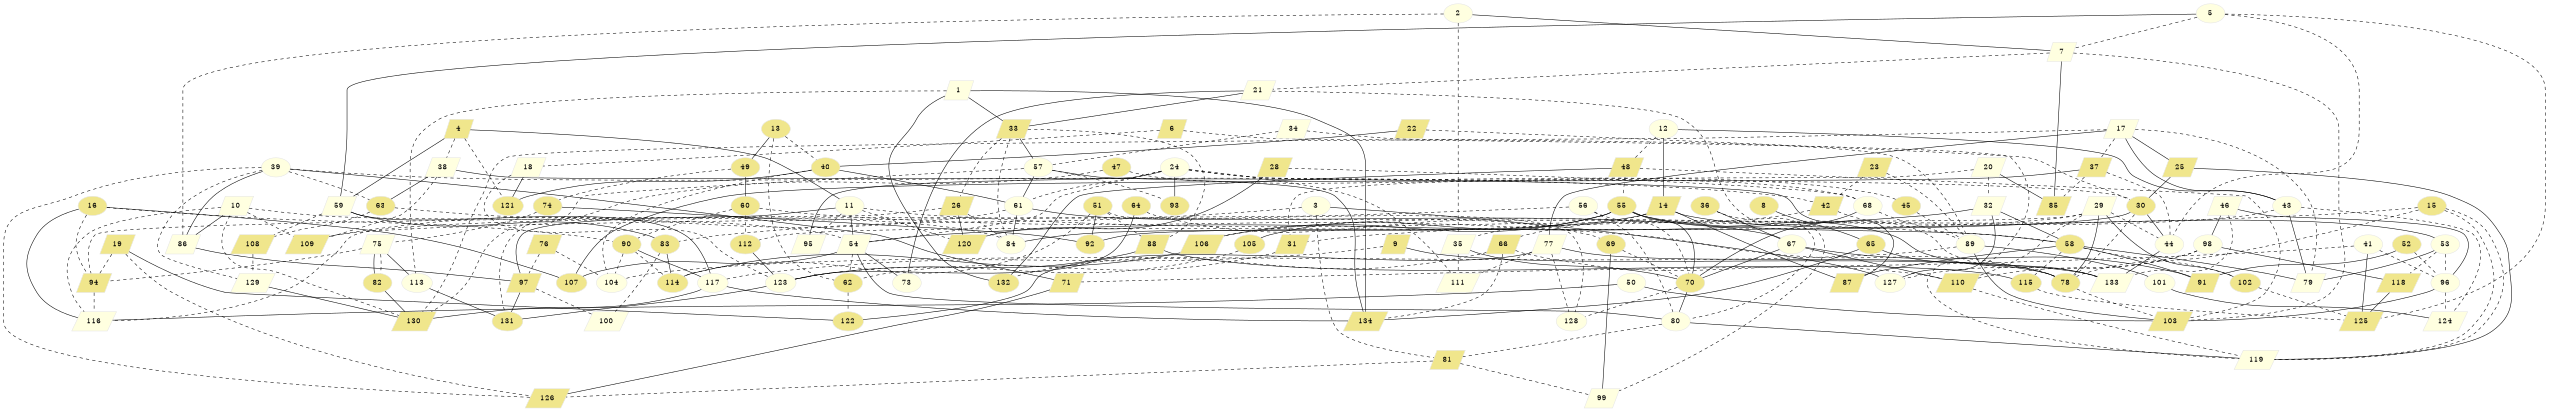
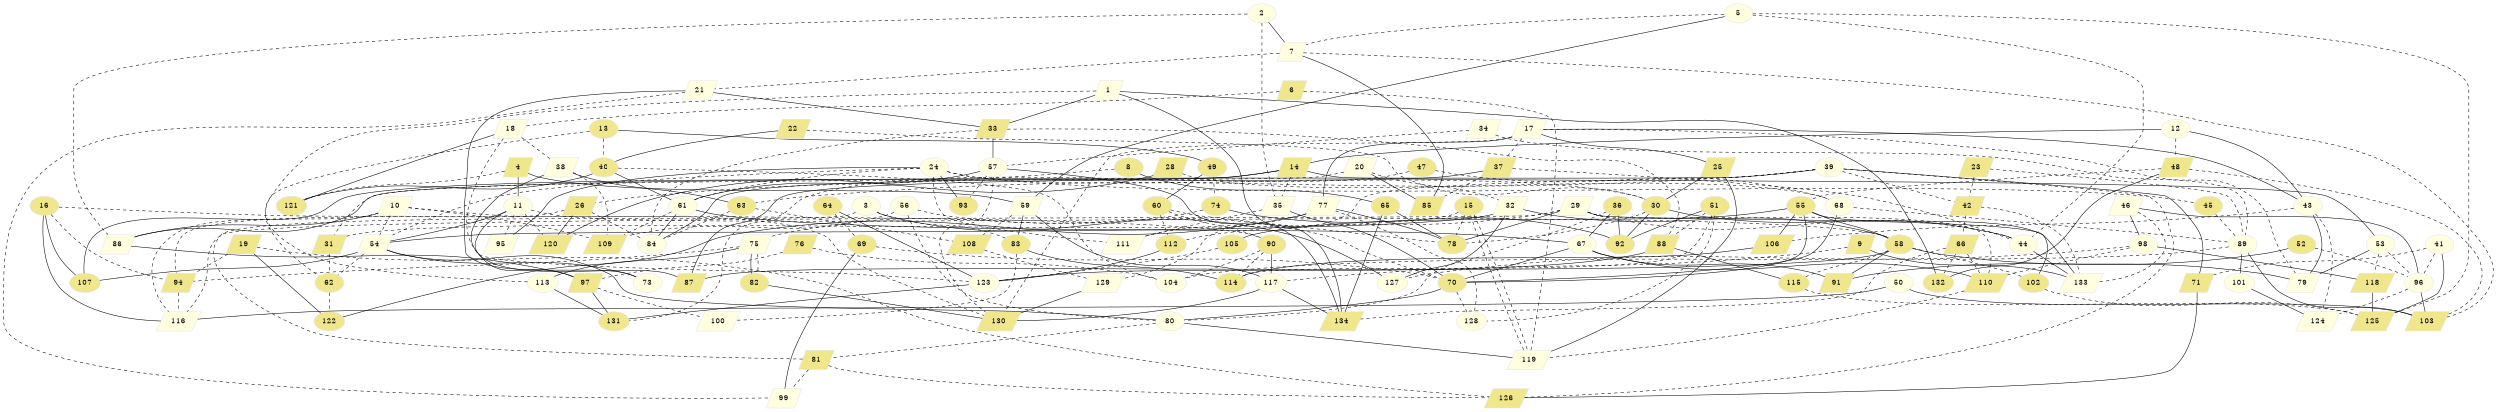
edge "4" -- "38": now "18" -- "38"
edge "33" -- "26": now "8" -- "26"
edge "36" -- "92": added
edge "78" -- "103": removed
